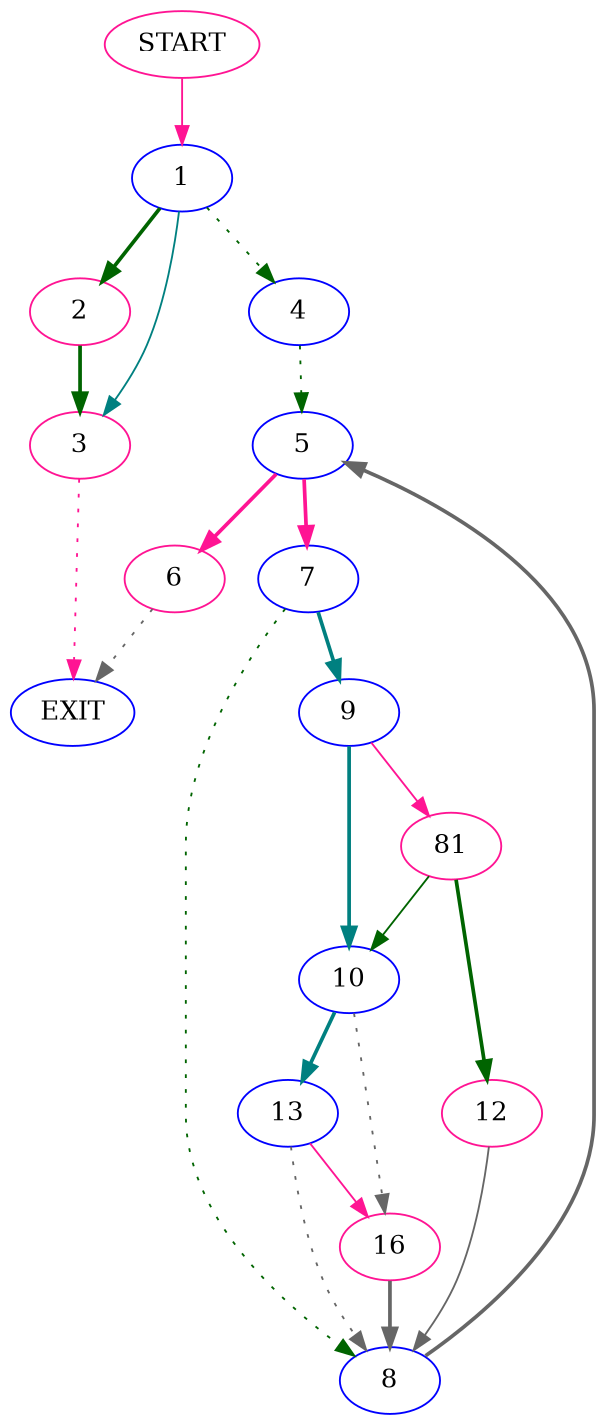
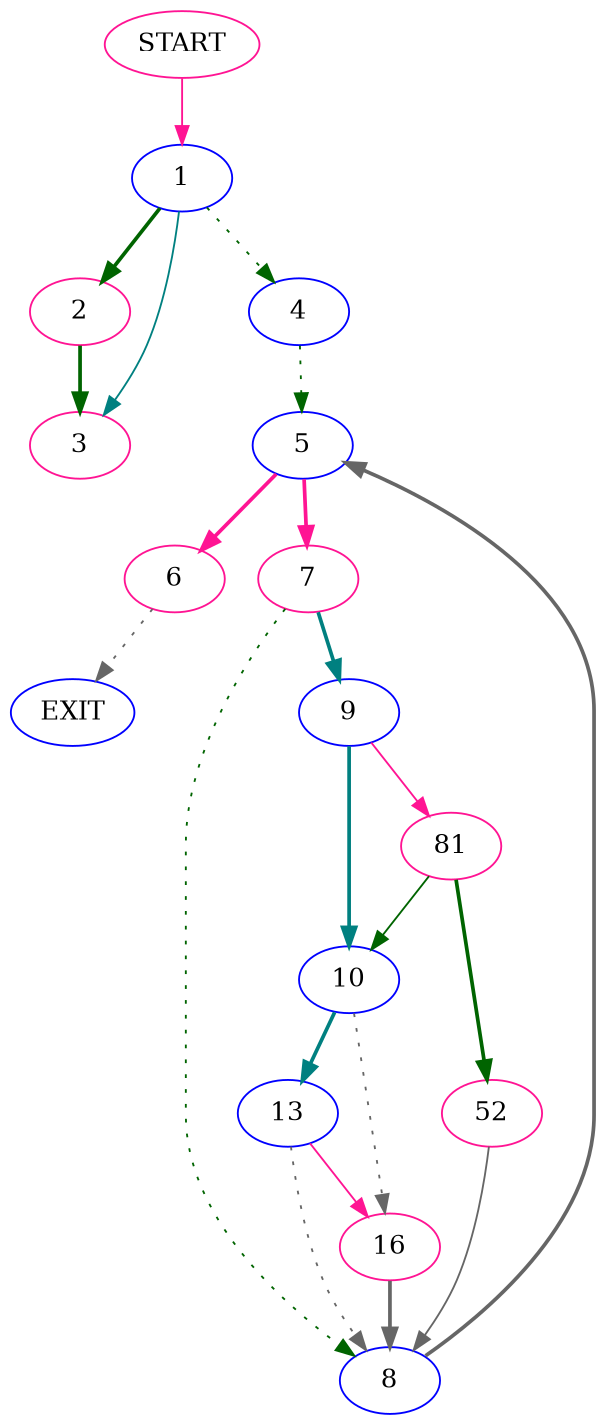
edge "3" -> "EXIT": removed
node "7": color blue -> deeppink
node "12": label "12" -> "52"
